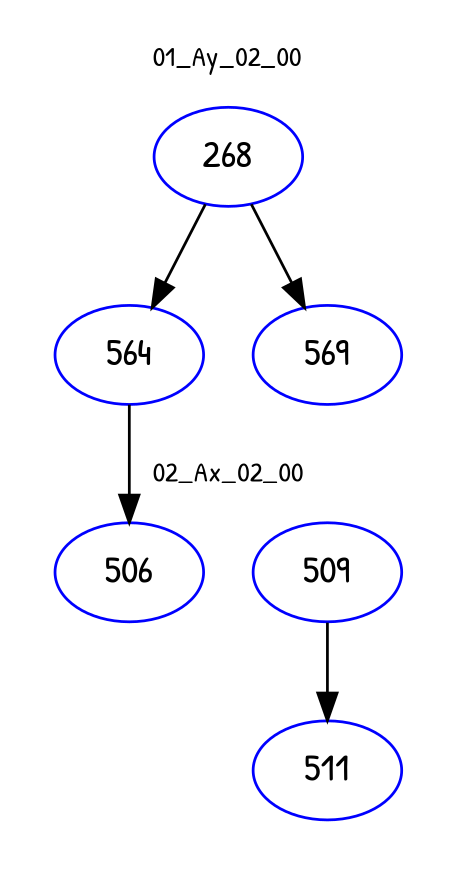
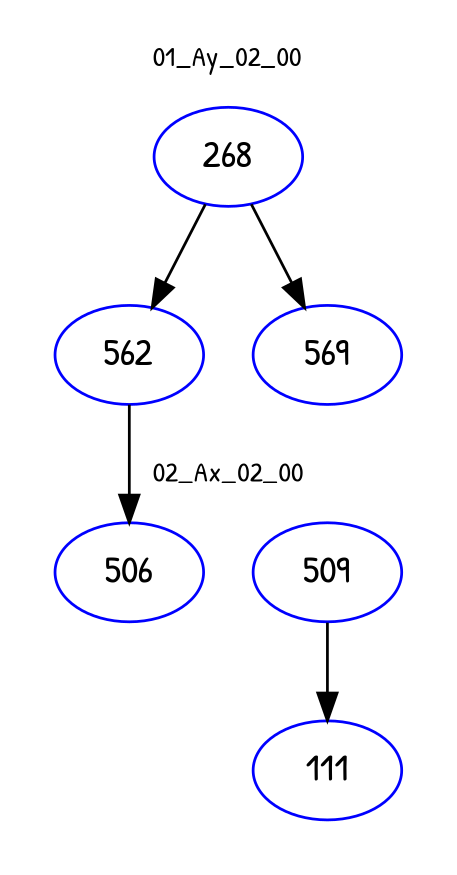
node "564": label "564" -> "562"
node "511": label "511" -> "111"
